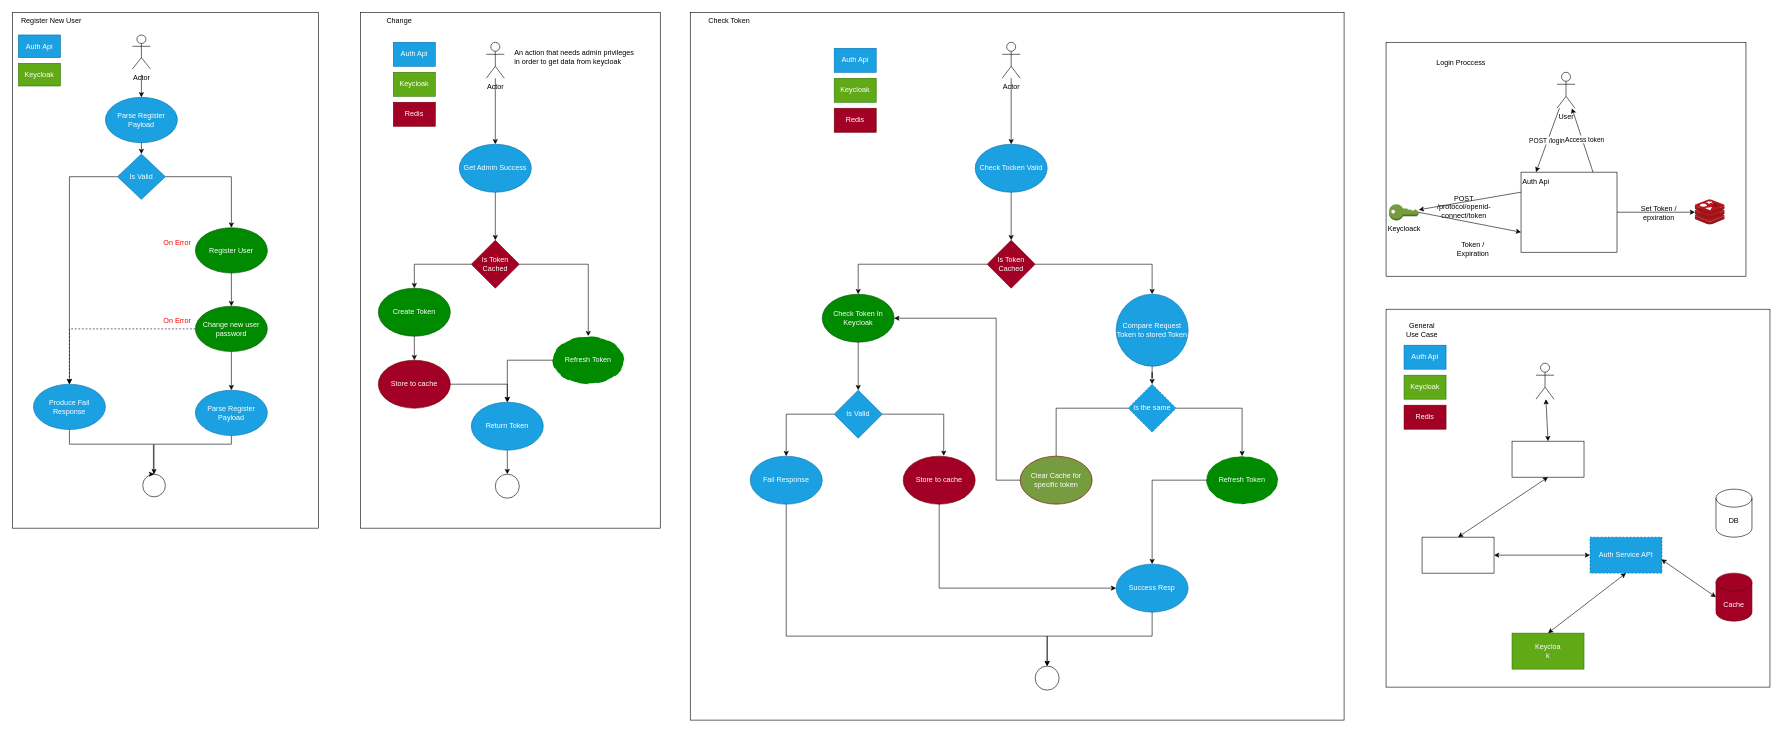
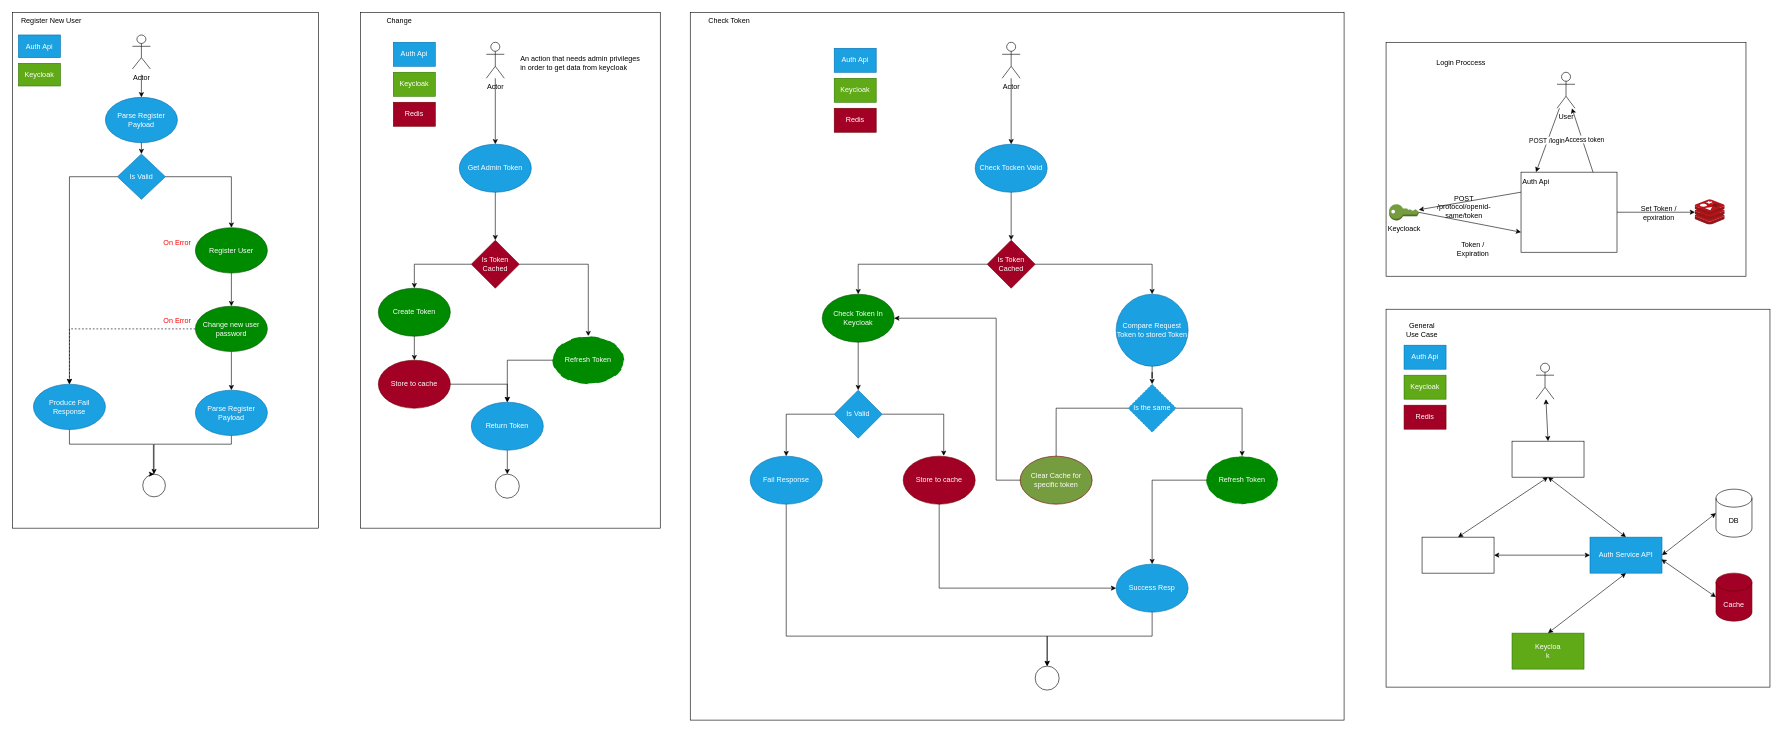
node "An action that needs admin privileges in order to get data from keycloak": moved (575, 57) -> (581, 63)
node "Get Admin Success": label "Get Admin Success" -> "Get Admin Token"
node "POST /protocol/openid-connect/token": label "POST /protocol/openid-connect/token" -> "POST /protocol/openid-same/token"
edge "Front end app" -- "Auth Service API": added
edge "DB" -- "Auth Service API": added
node "Auth Service API": style dashed -> solid
